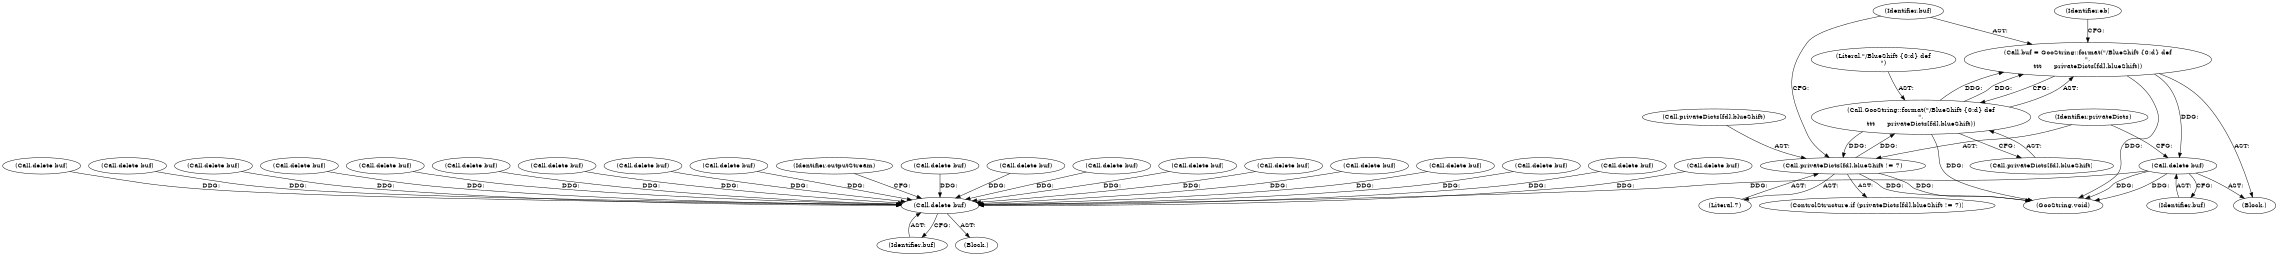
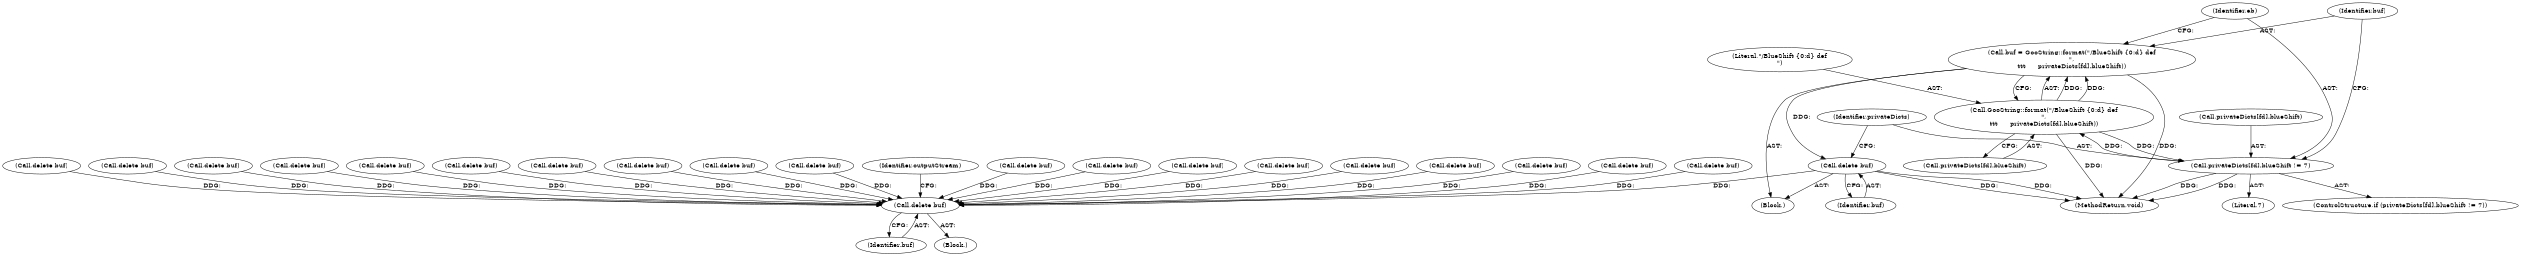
edge "(Literal,7)" -> "(Call,privateDicts[fd].blueShift != 7)": now "(Identifier,eb)" -> "(Call,privateDicts[fd].blueShift != 7)"
node "(GooString,void)": label "(GooString,void)" -> "(MethodReturn,void)"
